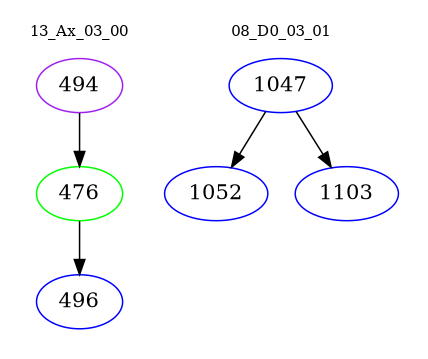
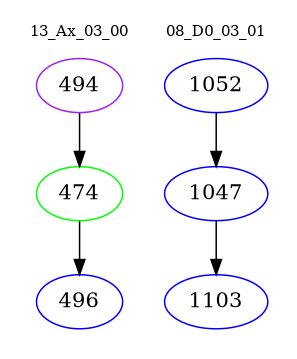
edge "1047" -> "1052": reversed
node "476": label "476" -> "474"
